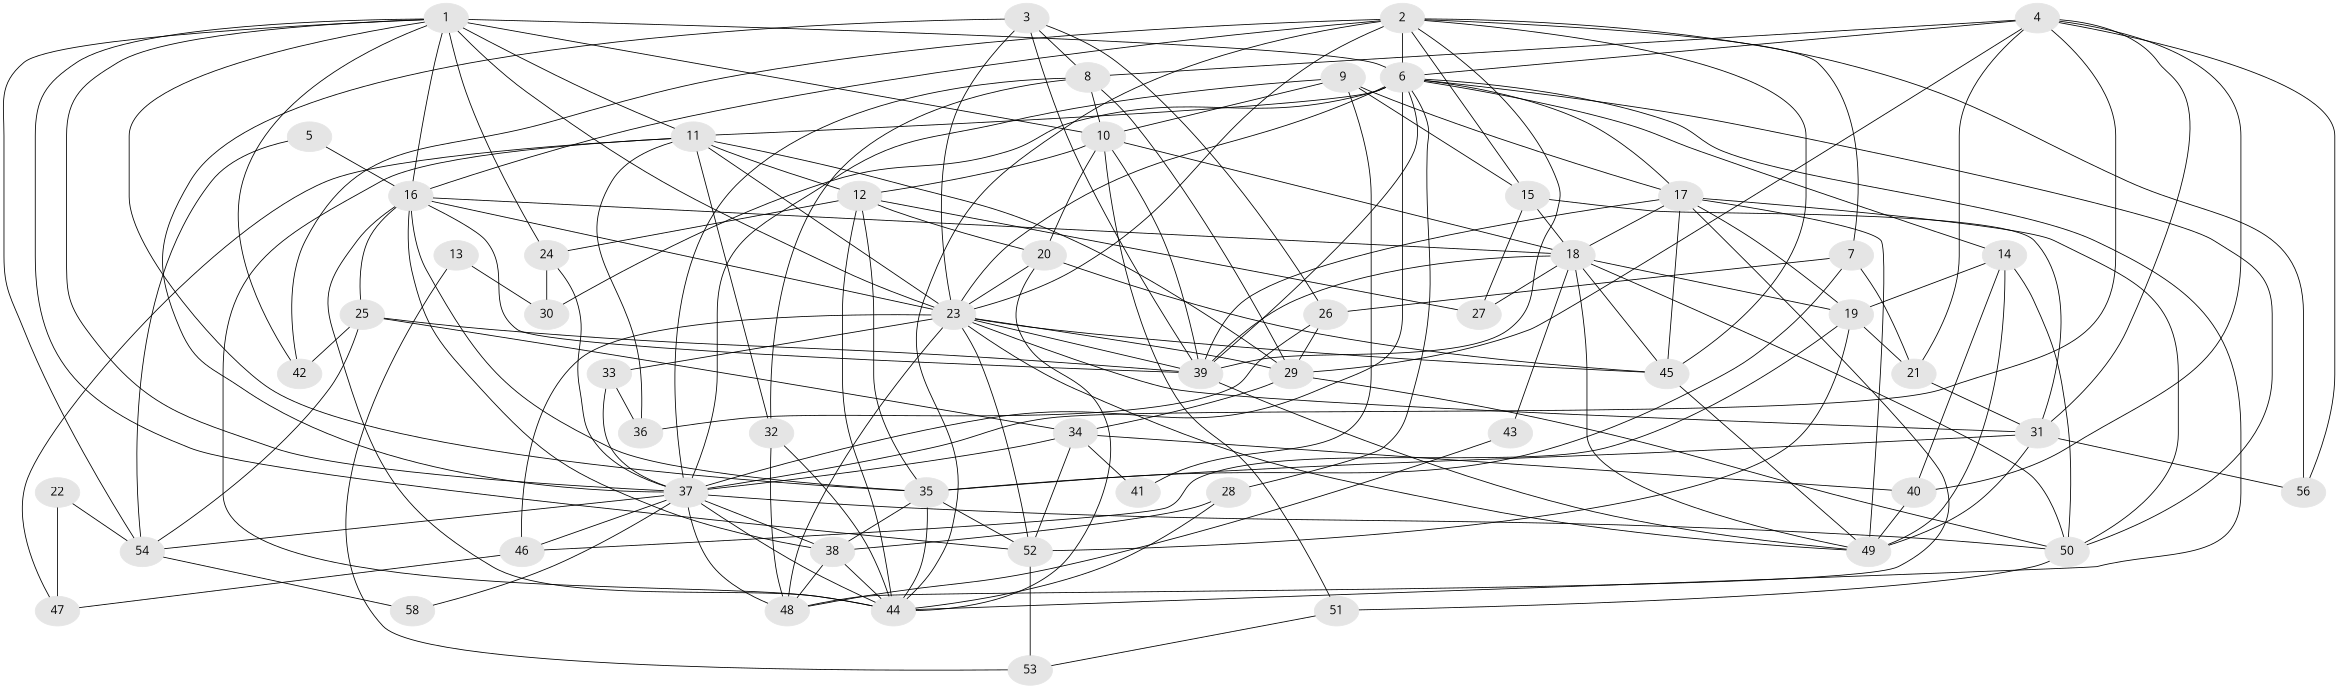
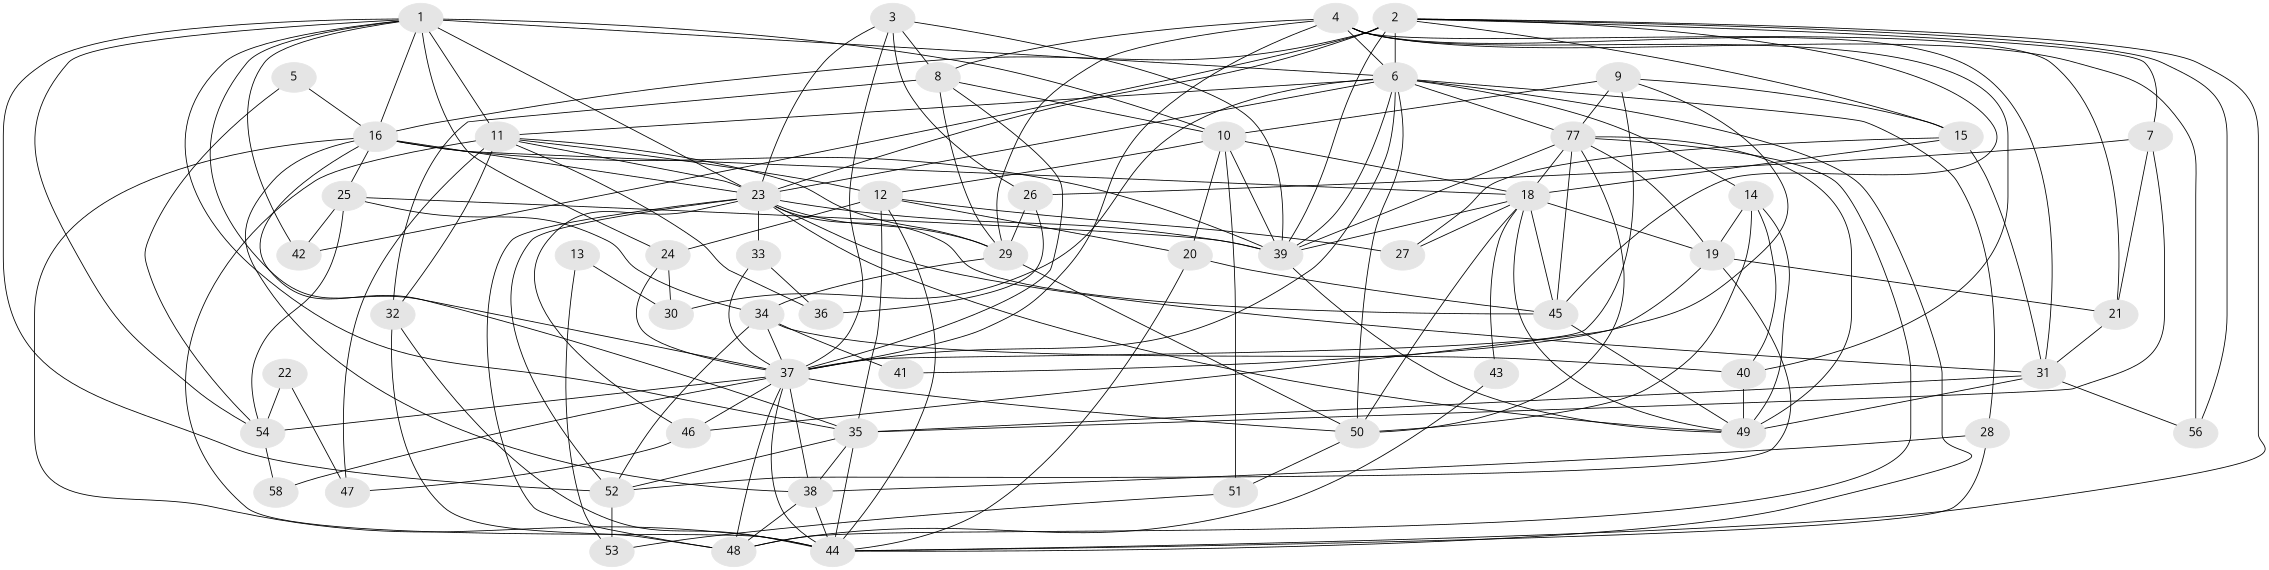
node "17": label "17" -> "77"
edge "20" -- "23": removed
